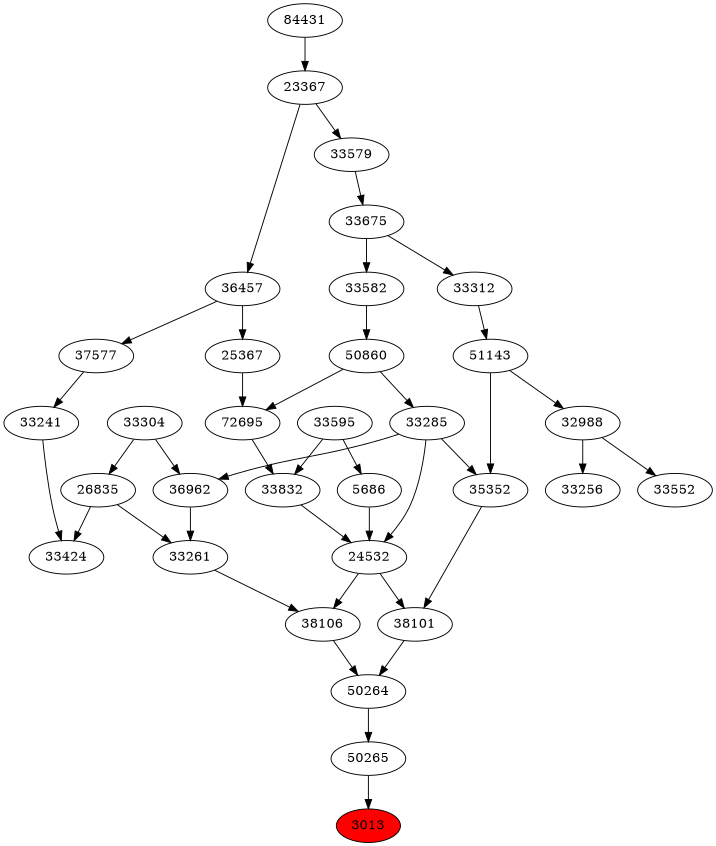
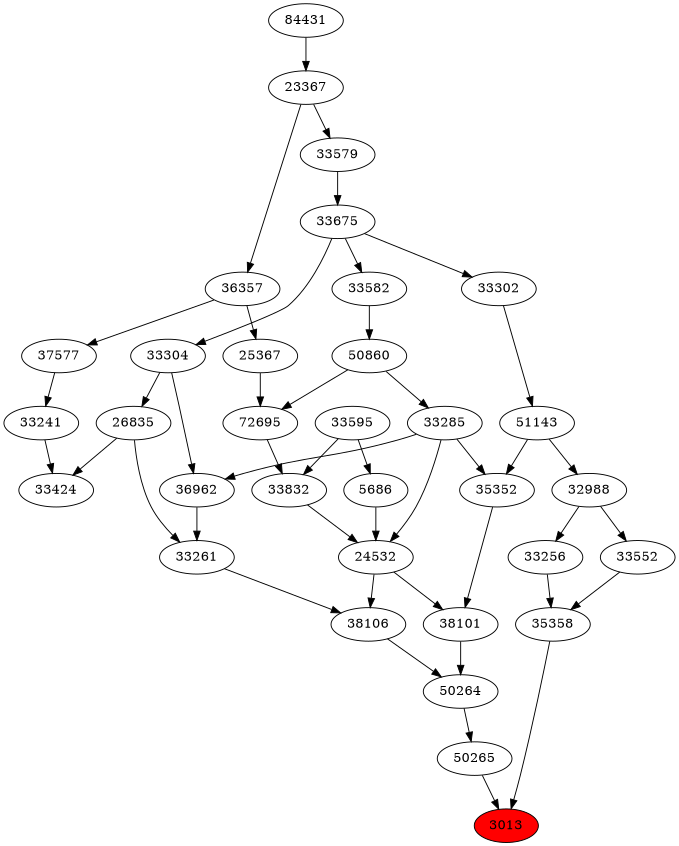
node "36457": label "36457" -> "36357"
node "33312": label "33312" -> "33302"
edge "33675" -> "33304": added
node "35358": added
